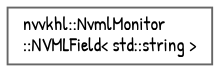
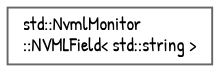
node "nvvkhl::NvmlMonitor ::NVMLField< std::string >": label "nvvkhl::NvmlMonitor ::NVMLField< std::string >" -> "std::NvmlMonitor ::NVMLField< std::string >"
